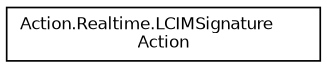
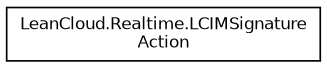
node "Action.Realtime.LCIMSignature Action": label "Action.Realtime.LCIMSignature Action" -> "LeanCloud.Realtime.LCIMSignature Action"
